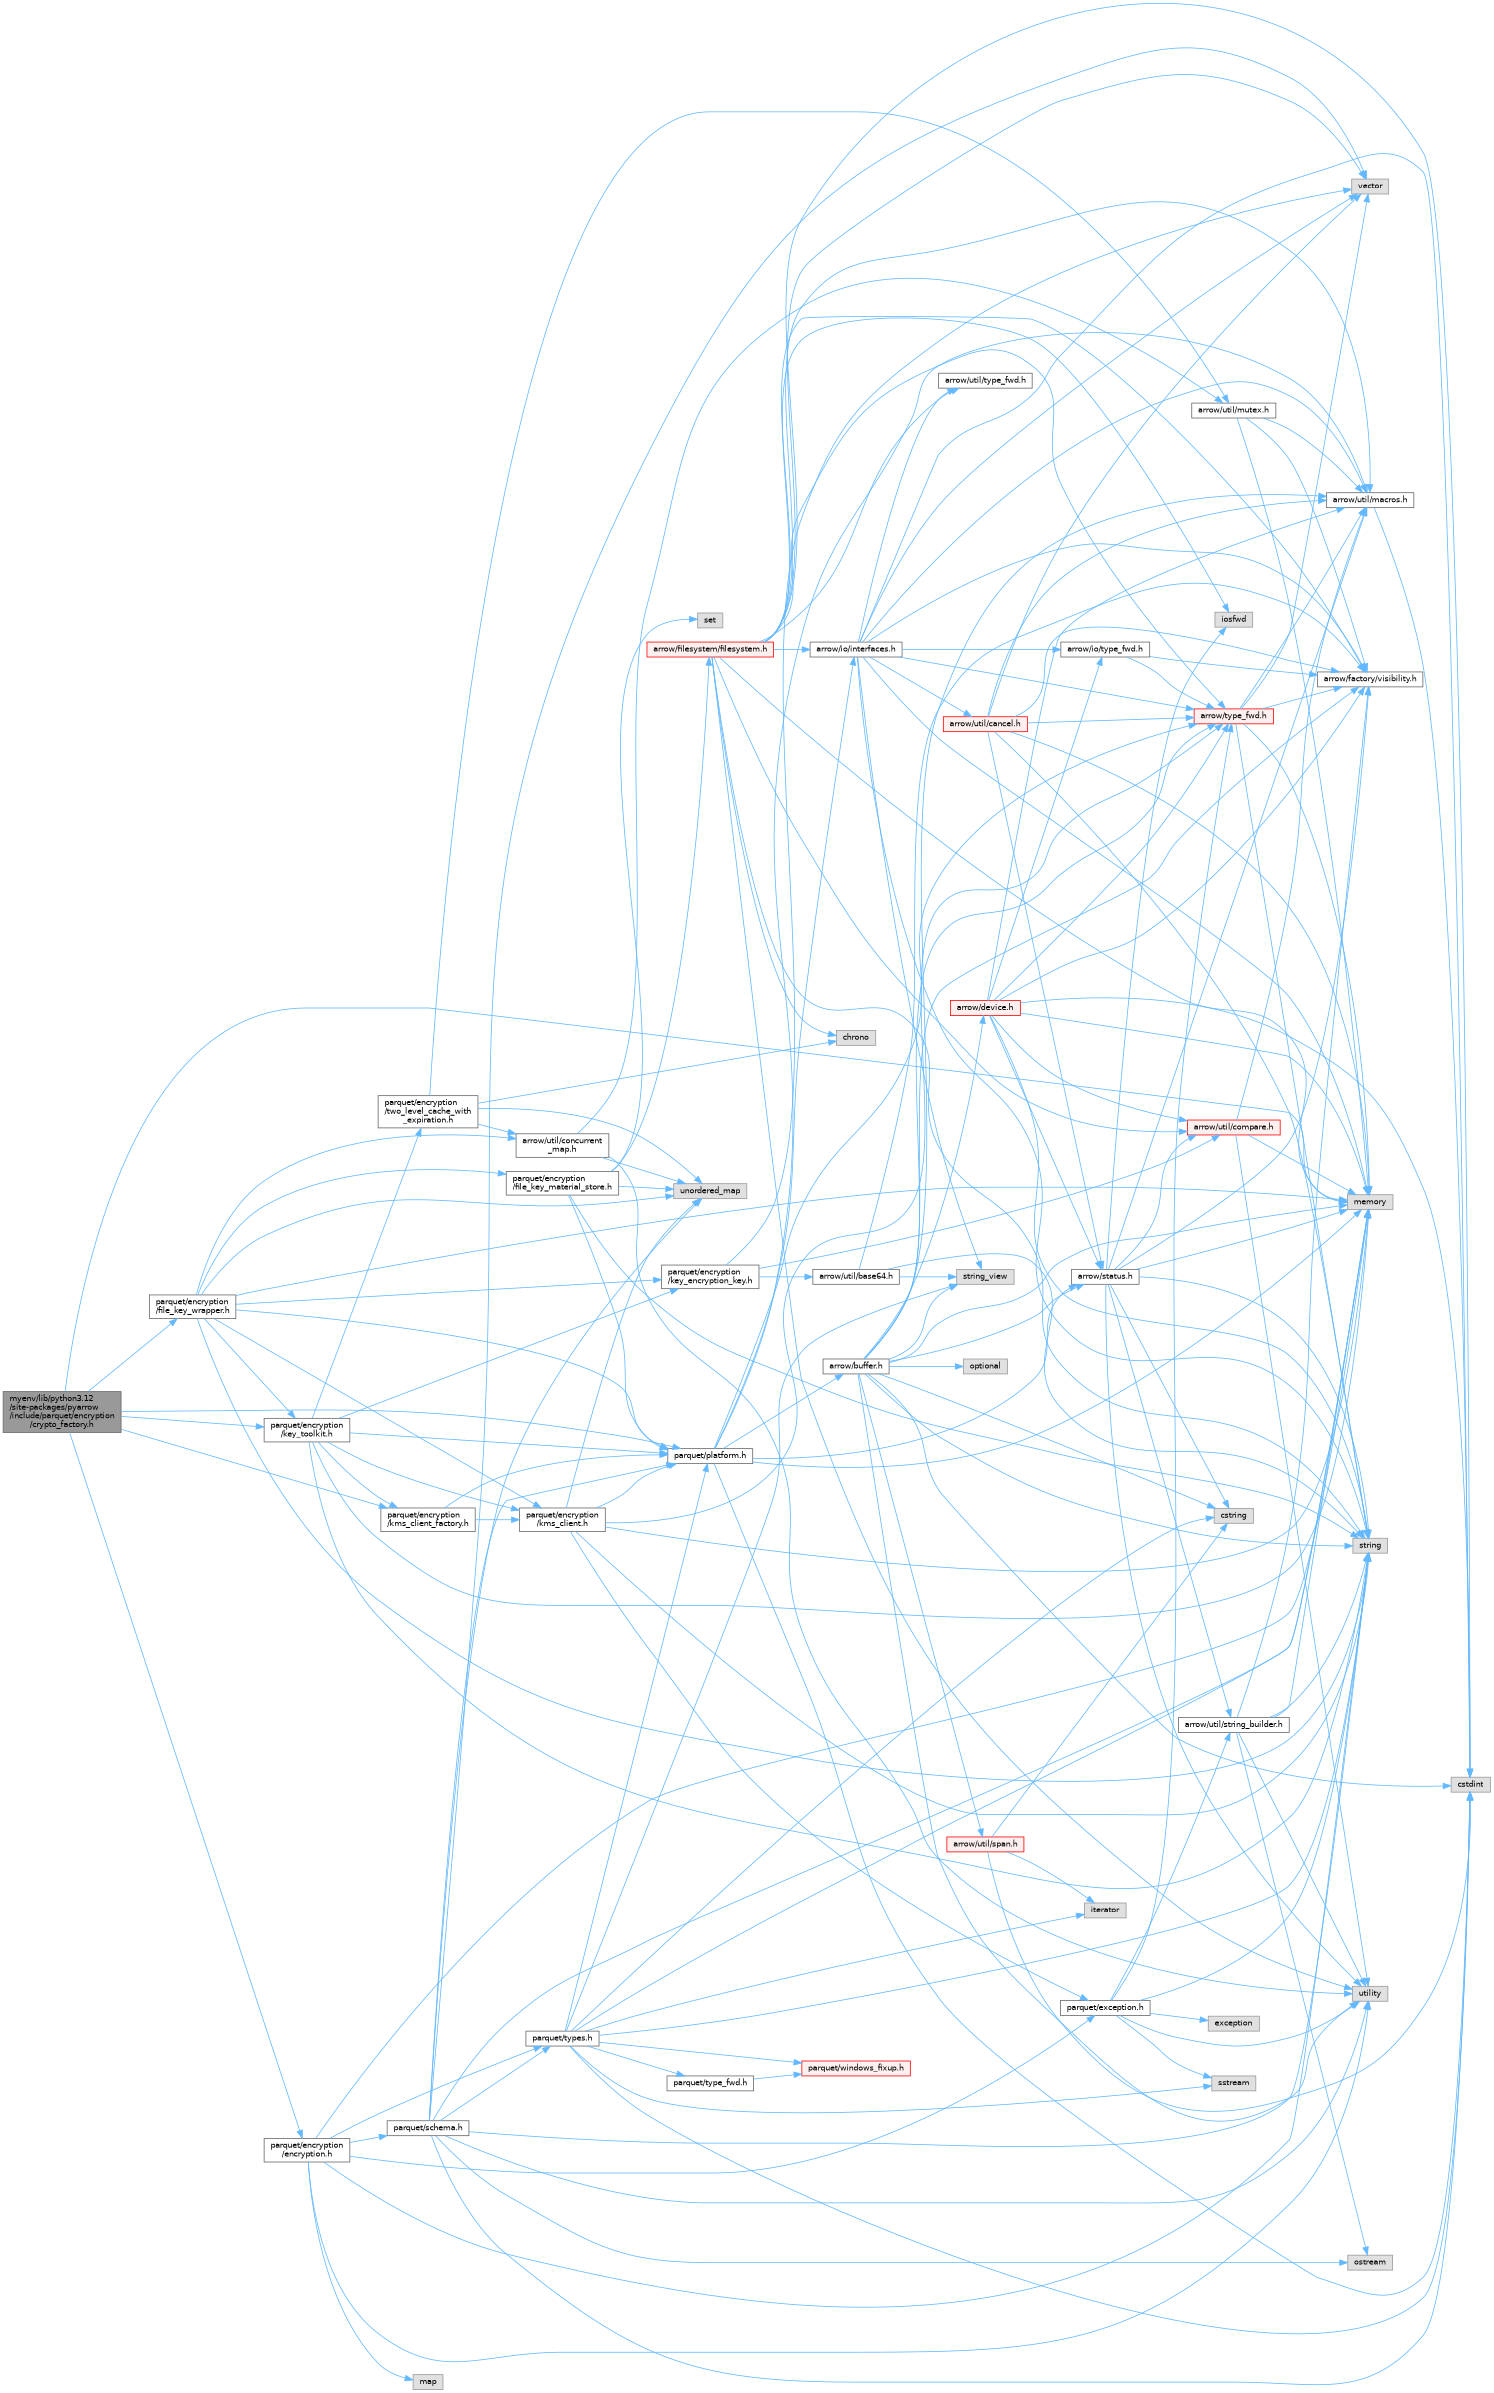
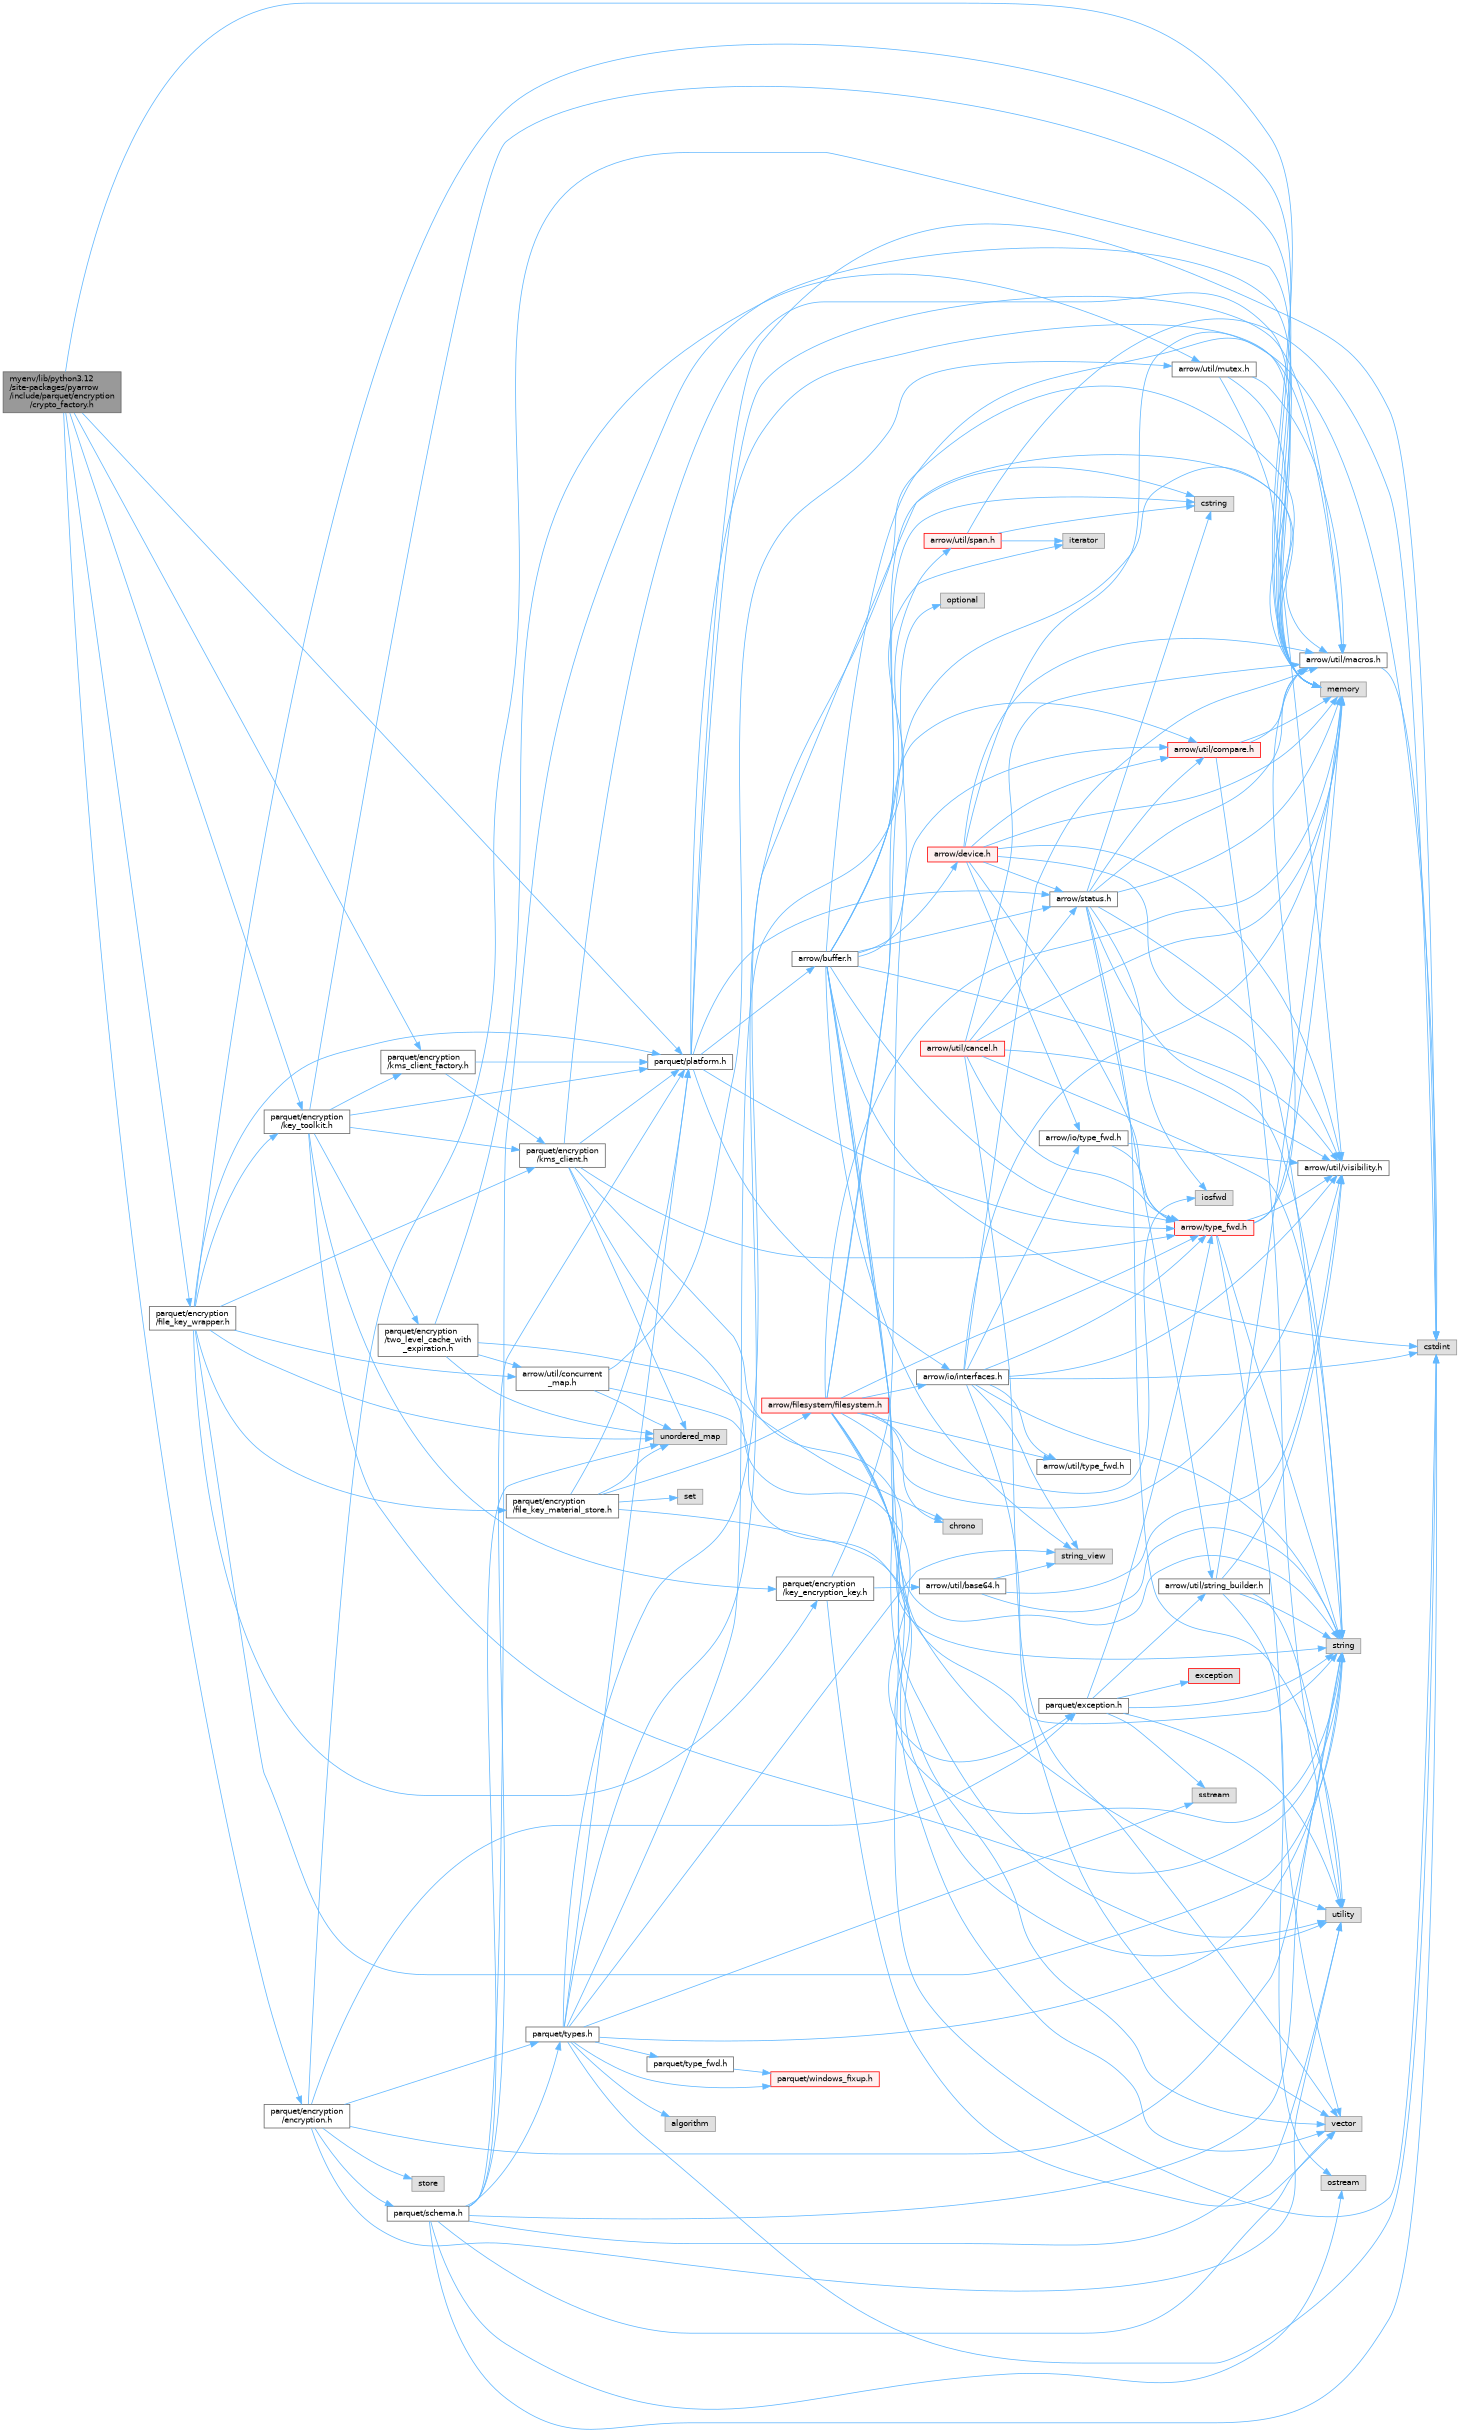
node "arrow/factory/visibility.h": label "arrow/factory/visibility.h" -> "arrow/util/visibility.h"
edge "arrow/io/interfaces.h" -> "arrow/util/cancel.h": removed
edge "arrow/buffer.h" -> "vector": added
node "exception": color grey60 -> red
node "algorithm": added
node "map": label "map" -> "store"
